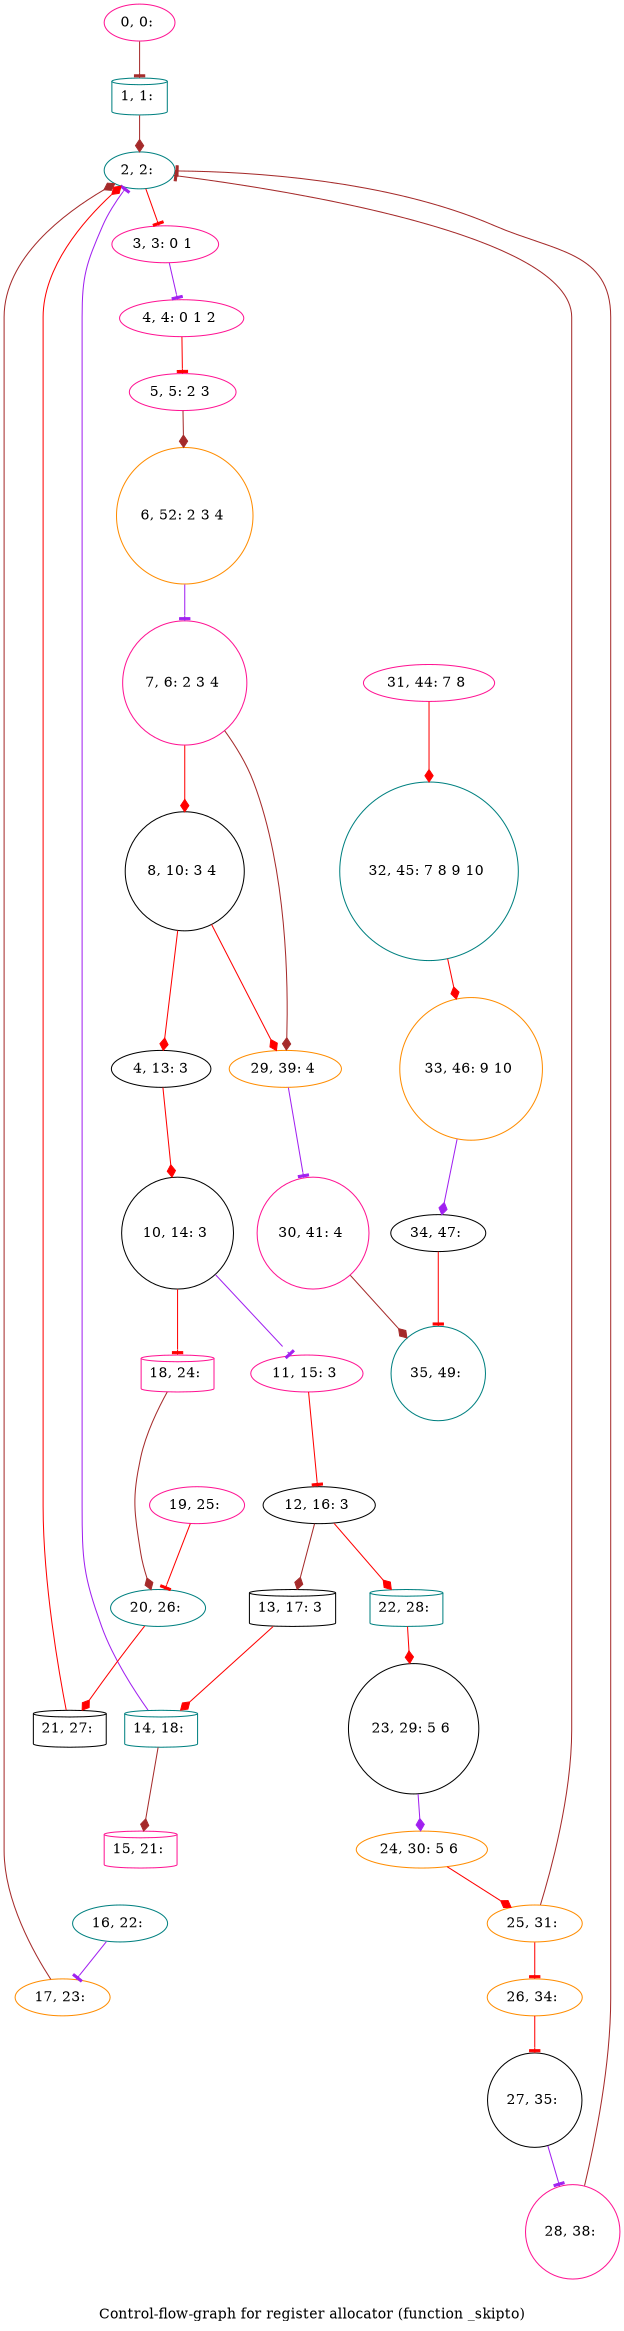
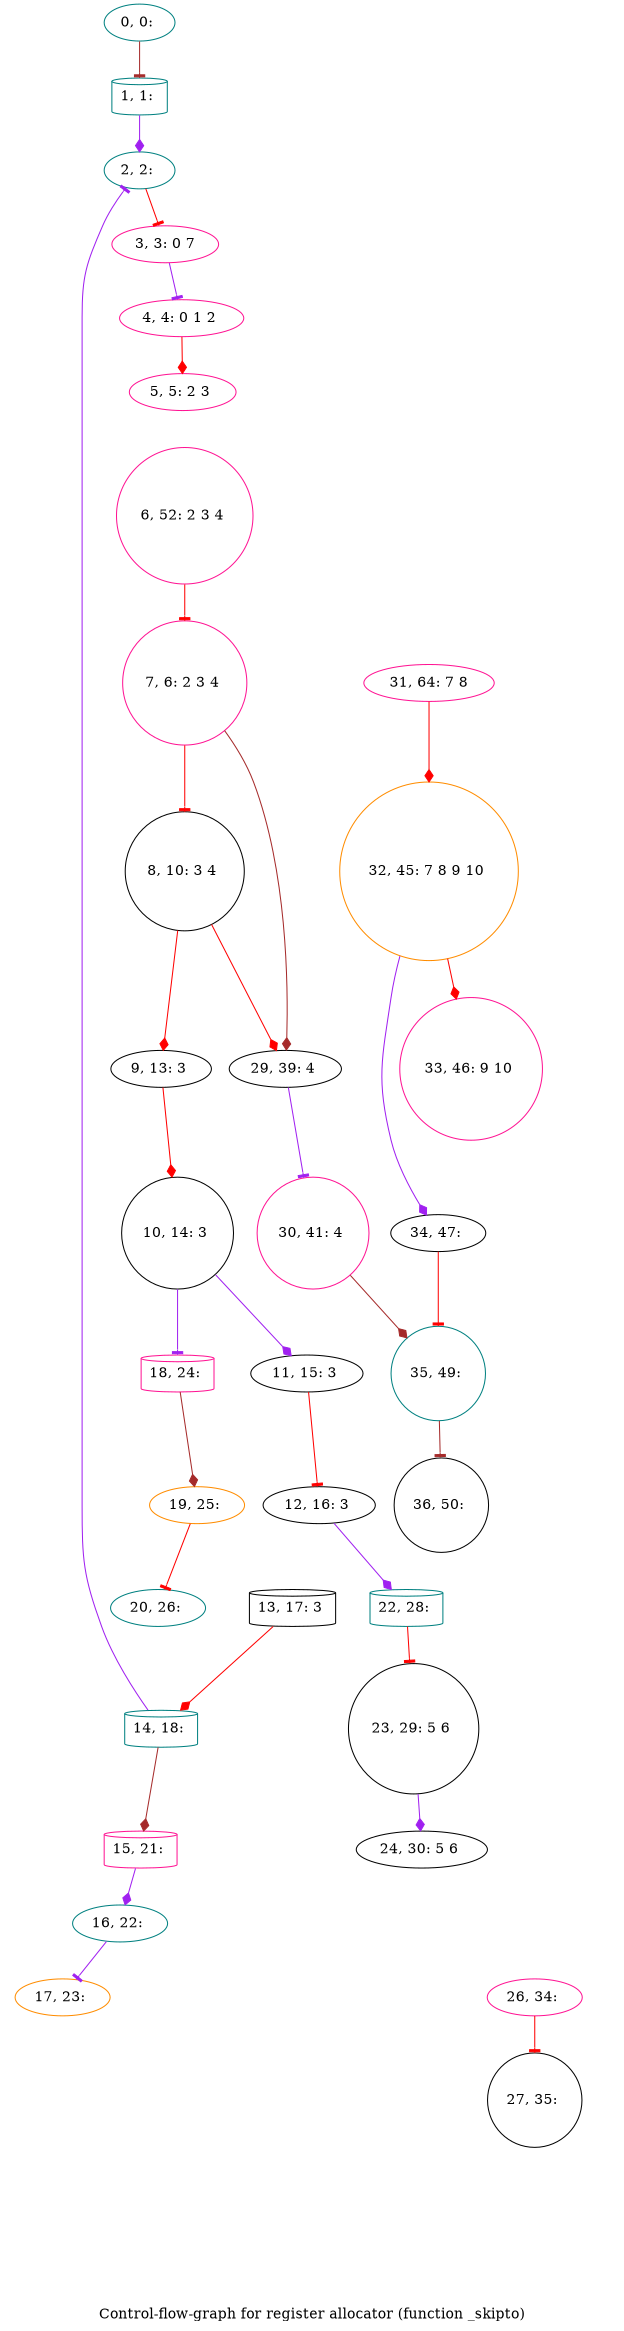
node "0, 0:": color deeppink -> teal
edge "1, 1:" -> "2, 2:": color brown -> purple
node "3, 3: 0 1": label "3, 3: 0 1" -> "3, 3: 0 7"
edge "4, 4: 0 1 2" -> "5, 5: 2 3": arrowhead tee -> diamond
edge "5, 5: 2 3" -> "6, 52: 2 3 4": removed
node "6, 52: 2 3 4": color darkorange -> deeppink
edge "6, 52: 2 3 4" -> "7, 6: 2 3 4": color purple -> red
node "31, 44: 7 8": label "31, 44: 7 8" -> "31, 64: 7 8"
edge "7, 6: 2 3 4" -> "8, 10: 3 4": arrowhead diamond -> tee
node "32, 45: 7 8 9 10": color teal -> darkorange
edge "17, 23:" -> "2, 2:": removed
node "4, 13: 3": label "4, 13: 3" -> "9, 13: 3"
node "29, 39: 4": color darkorange -> black
node "33, 46: 9 10": color darkorange -> deeppink
edge "33, 46: 9 10" -> "34, 47:": now "32, 45: 7 8 9 10" -> "34, 47:"
edge "10, 14: 3" -> "11, 15: 3": arrowhead tee -> diamond
edge "10, 14: 3" -> "18, 24:": color red -> purple
node "11, 15: 3": color deeppink -> black
edge "18, 24:" -> "20, 26:": now "18, 24:" -> "19, 25:"
node "19, 25:": color deeppink -> darkorange
node "36, 50:": added
edge "12, 16: 3" -> "13, 17: 3": removed
edge "12, 16: 3" -> "22, 28:": color red -> purple
edge "22, 28:" -> "23, 29: 5 6": arrowhead diamond -> tee
node "21, 27:": removed
node "24, 30: 5 6": color darkorange -> black
edge "15, 21:" -> "16, 22:": added
node "25, 31:": removed
node "26, 34:": color darkorange -> deeppink
node "28, 38:": removed
